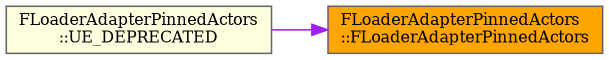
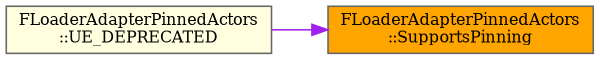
node "FLoaderAdapterPinnedActors ::FLoaderAdapterPinnedActors": label "FLoaderAdapterPinnedActors ::FLoaderAdapterPinnedActors" -> "FLoaderAdapterPinnedActors ::SupportsPinning"
